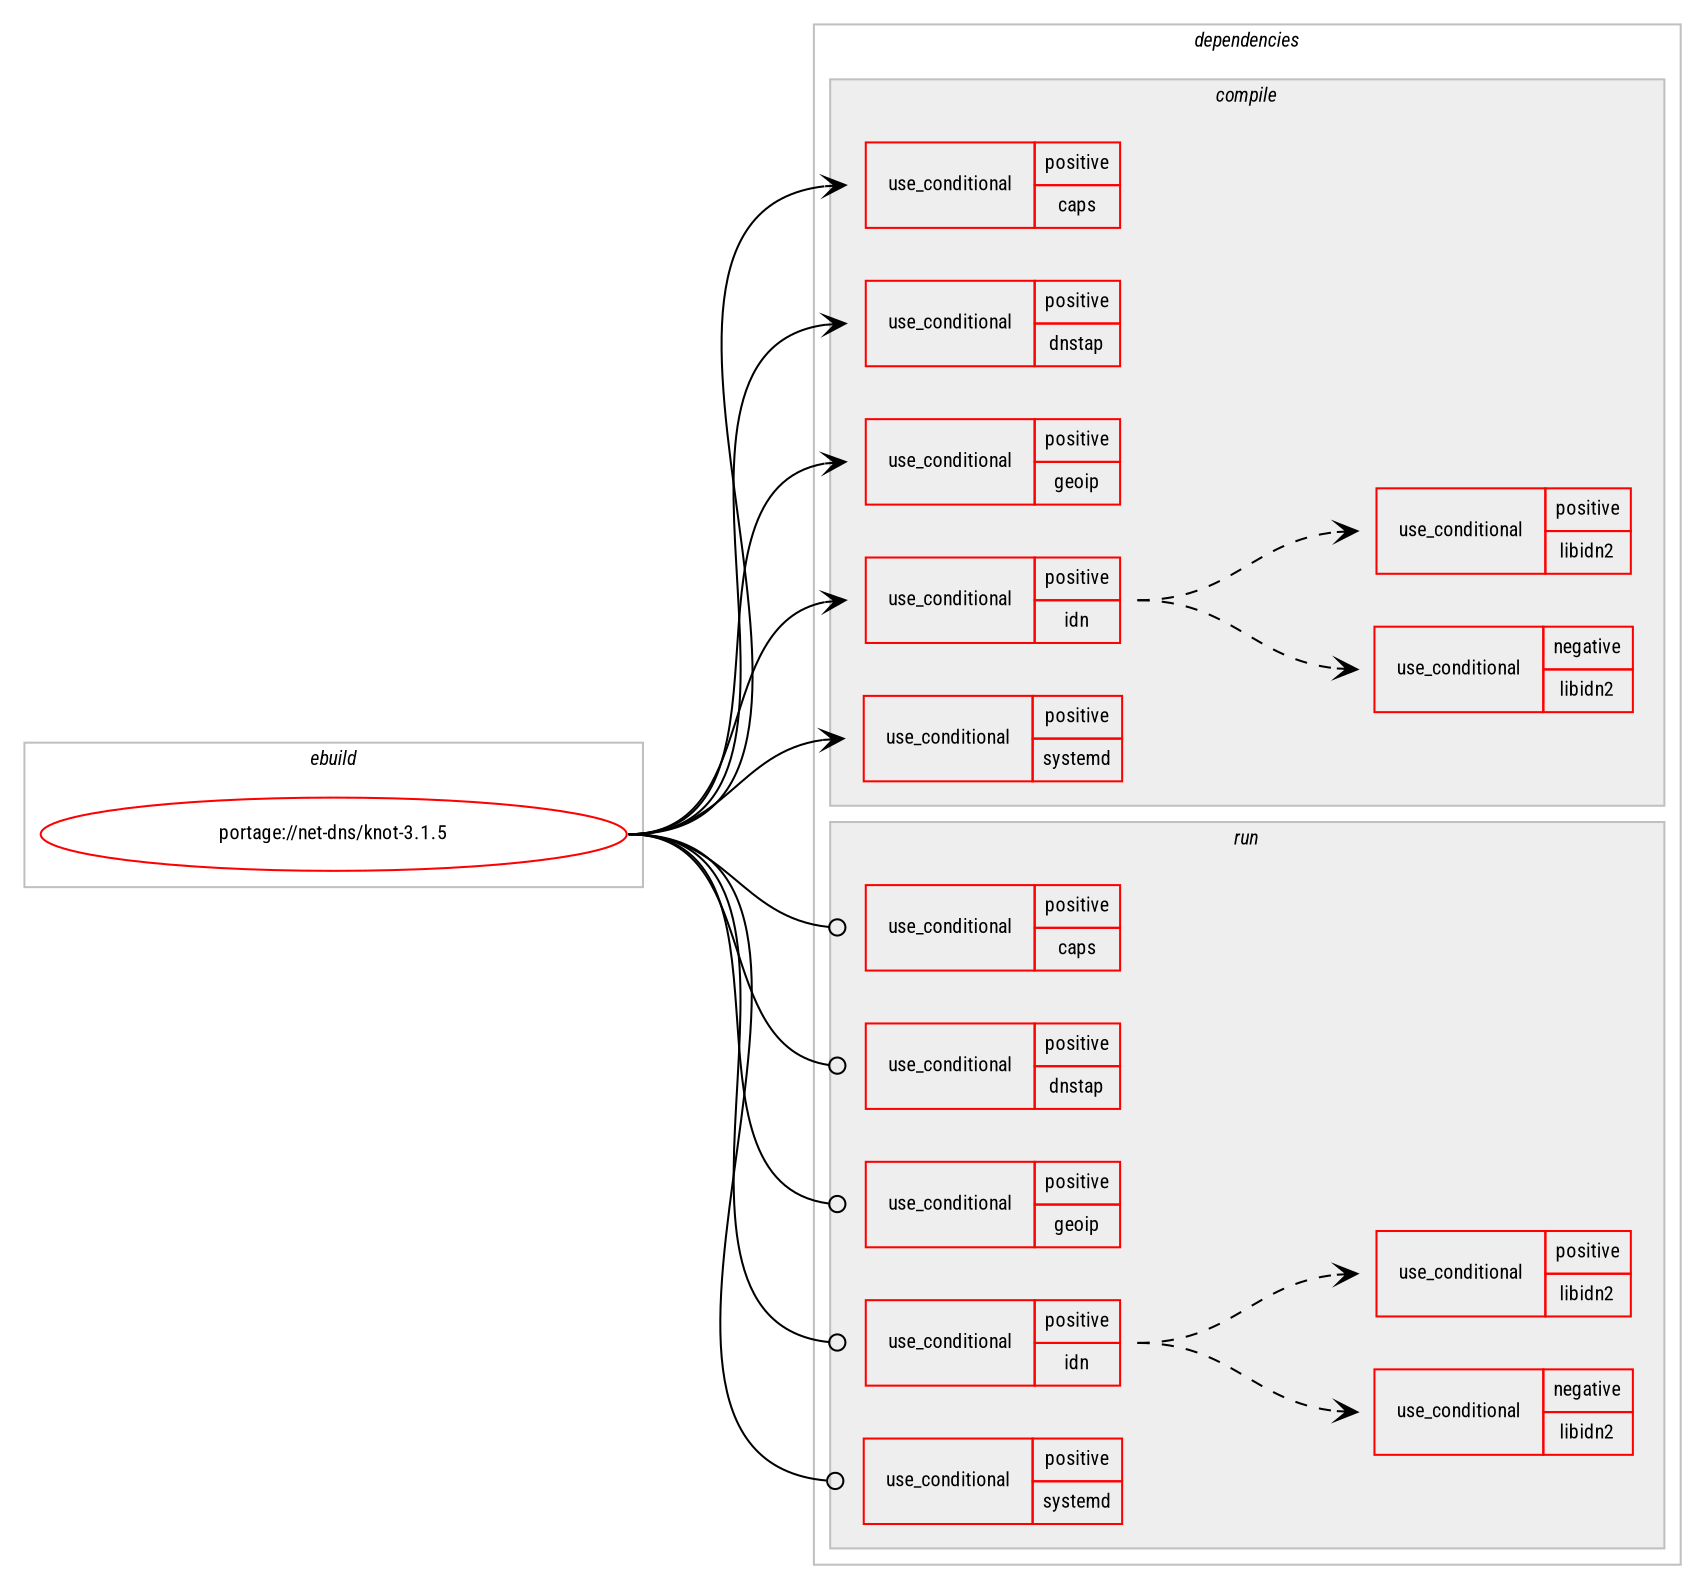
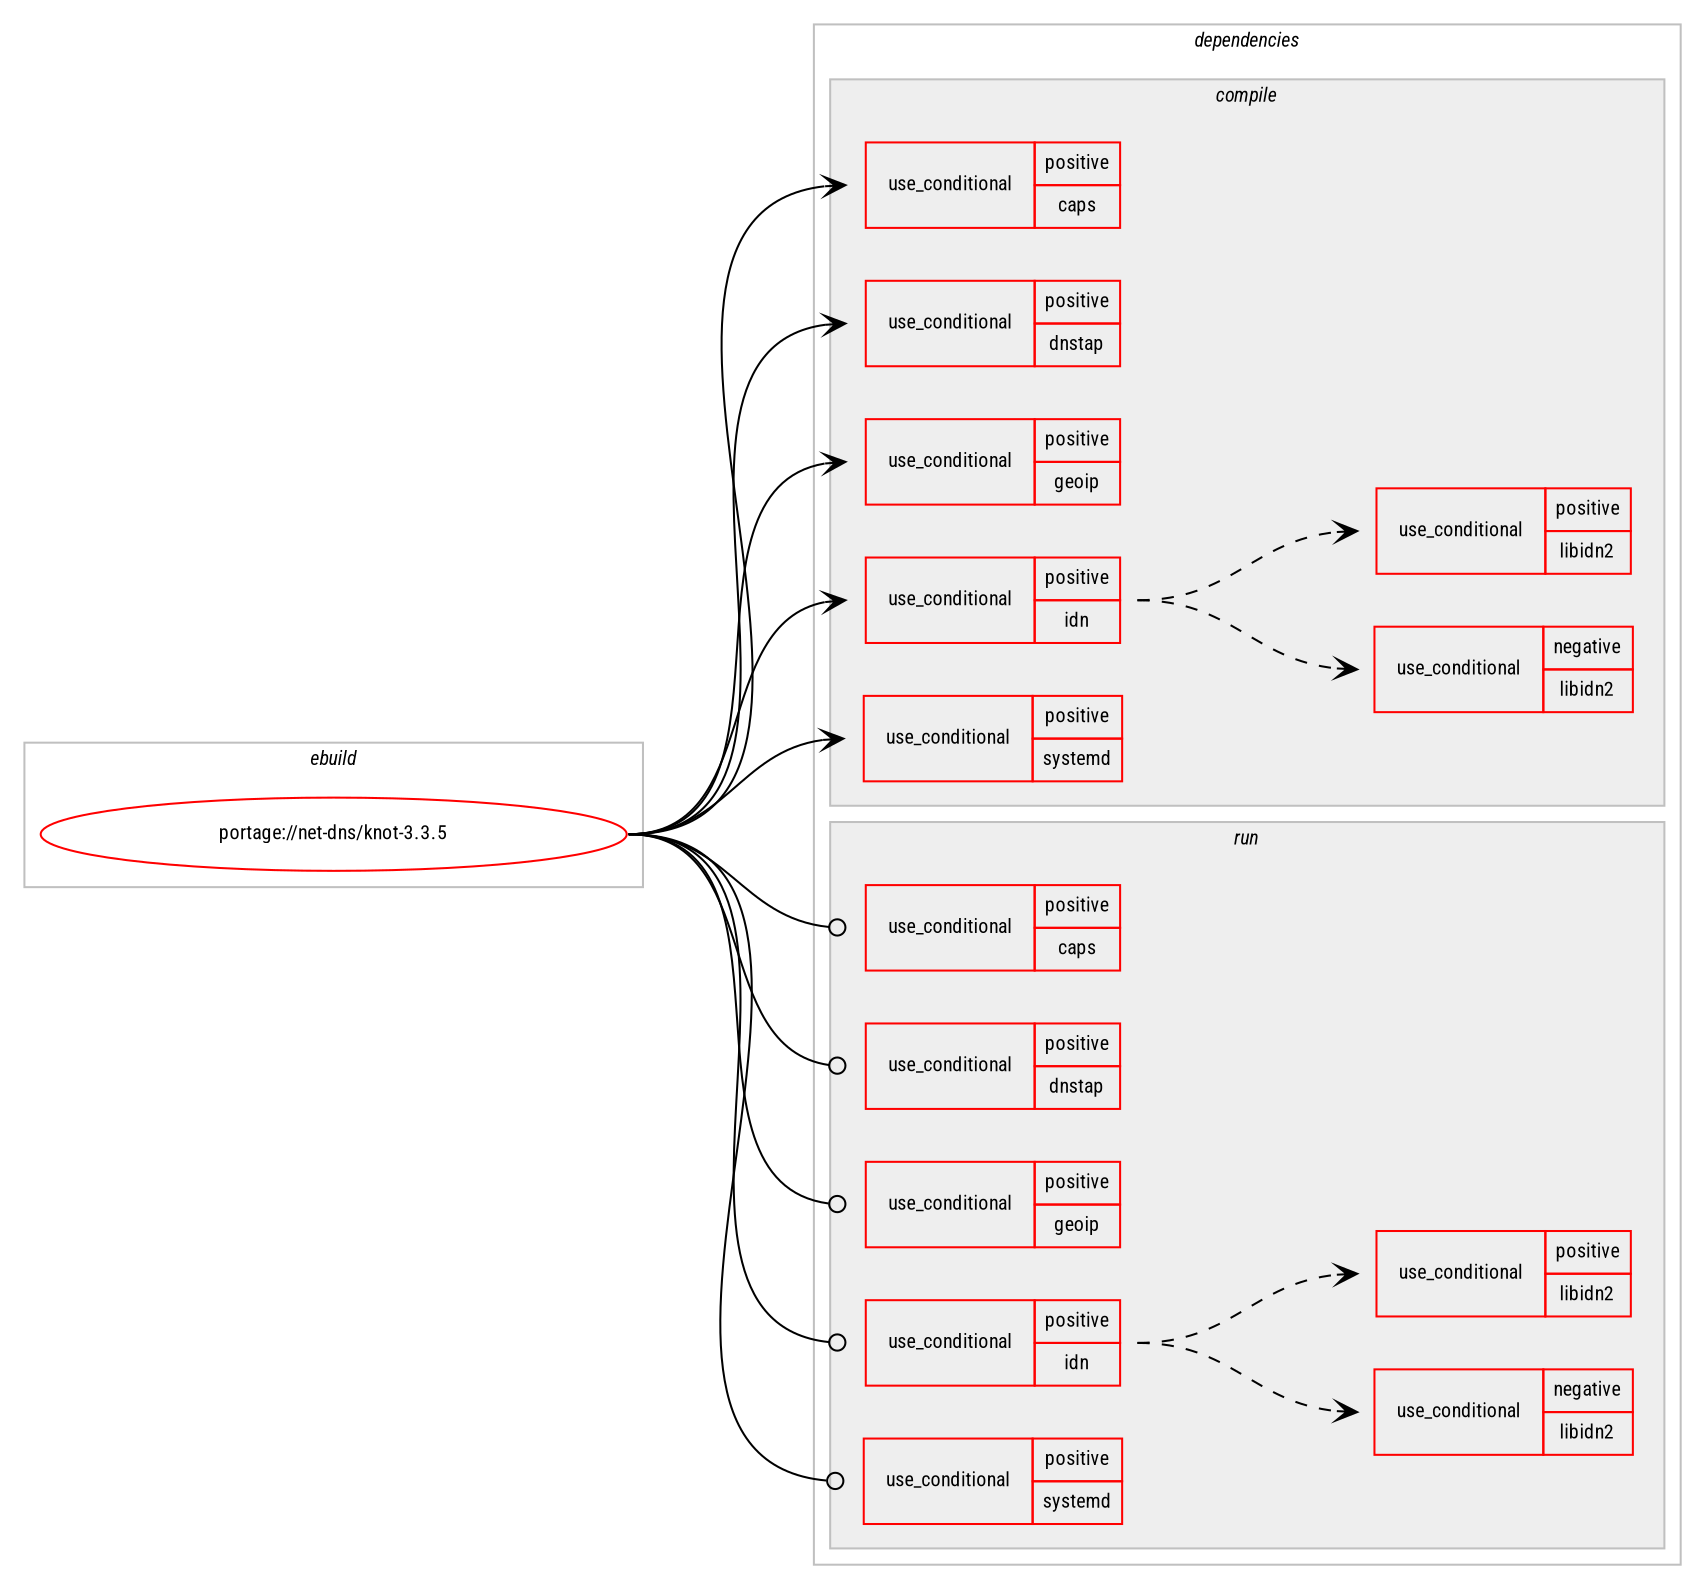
node "portage://net-dns/knot-3.1.5": label "portage://net-dns/knot-3.1.5" -> "portage://net-dns/knot-3.3.5"
